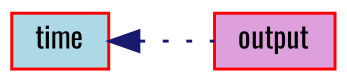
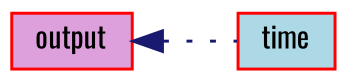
edge "output" -> "time": reversed
